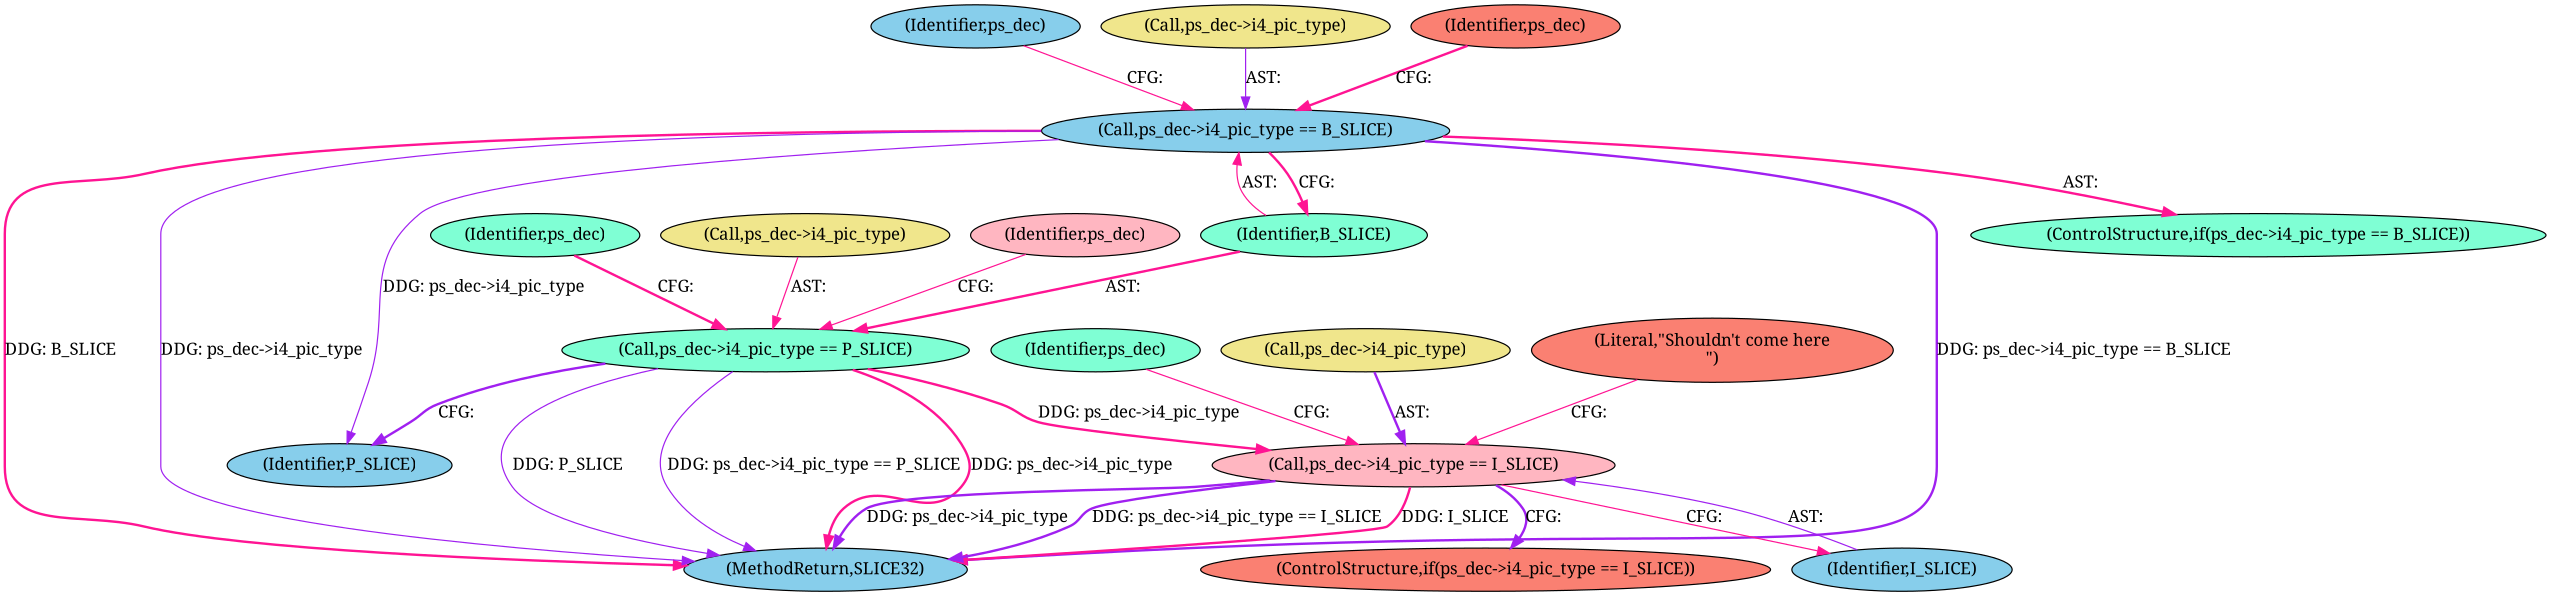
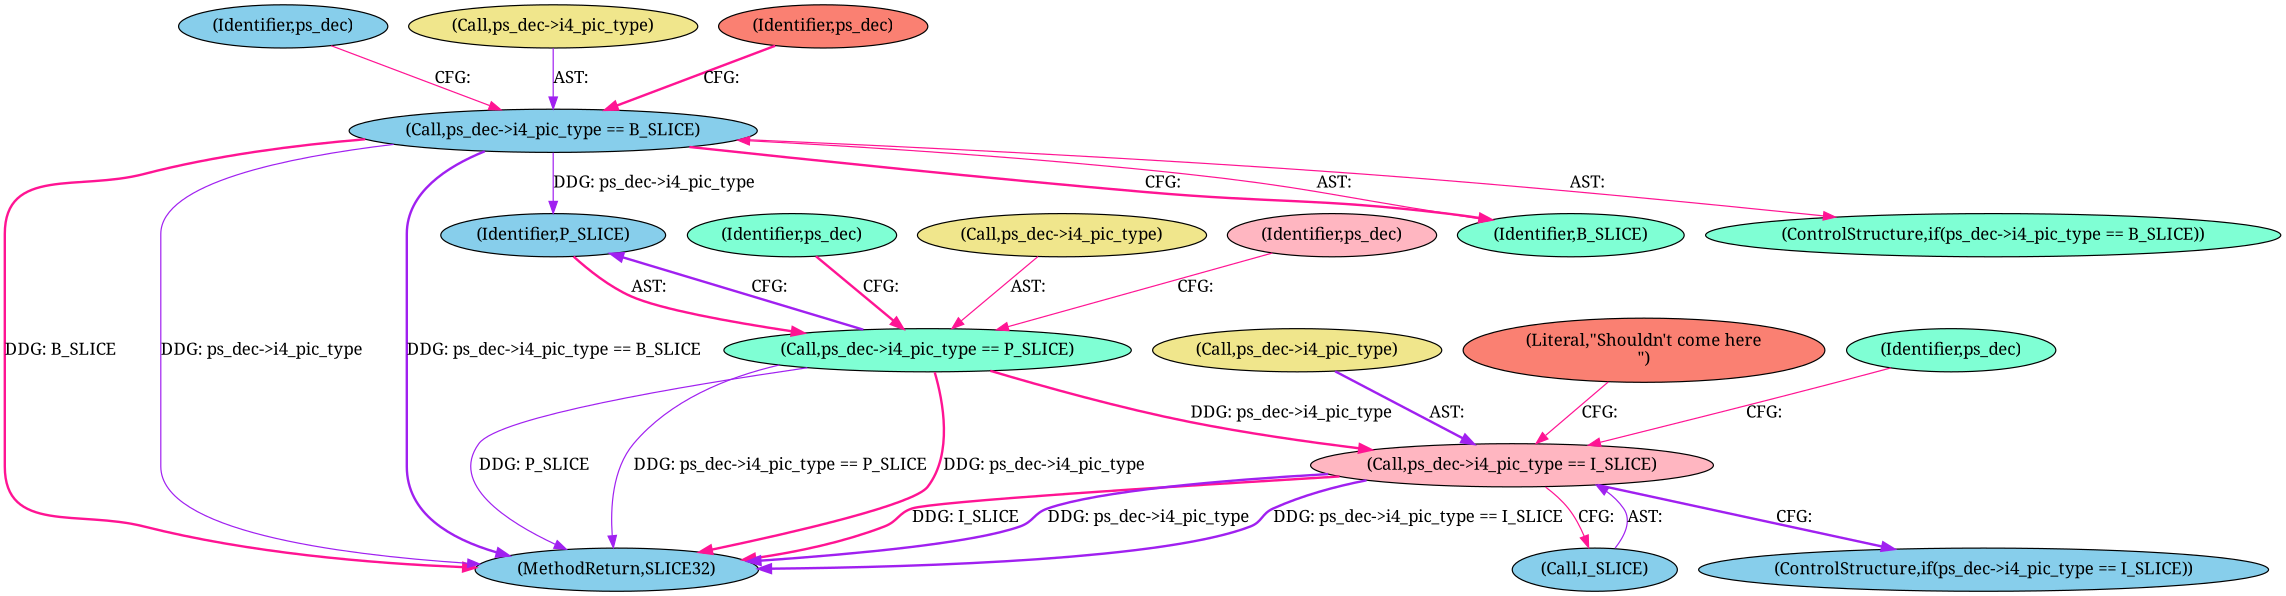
edge "(Call,ps_dec->i4_pic_type == B_SLICE)" -> "(ControlStructure,if(ps_dec->i4_pic_type == B_SLICE))": style bold -> solid
edge "(Identifier,B_SLICE)" -> "(Call,ps_dec->i4_pic_type == P_SLICE)": now "(Identifier,P_SLICE)" -> "(Call,ps_dec->i4_pic_type == P_SLICE)"
node "(ControlStructure,if(ps_dec->i4_pic_type == I_SLICE))": fillcolor salmon -> skyblue
node "(Identifier,I_SLICE)": label "(Identifier,I_SLICE)" -> "(Call,I_SLICE)"
